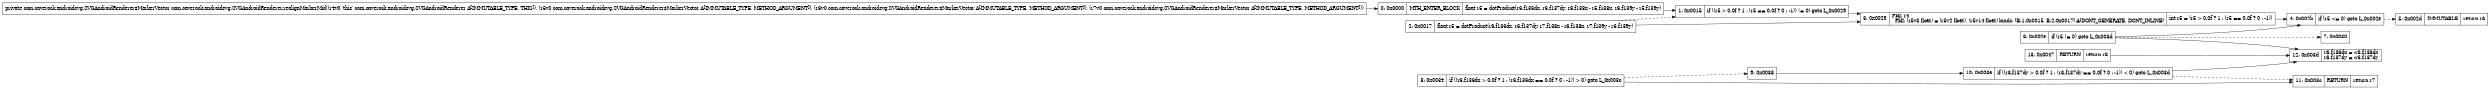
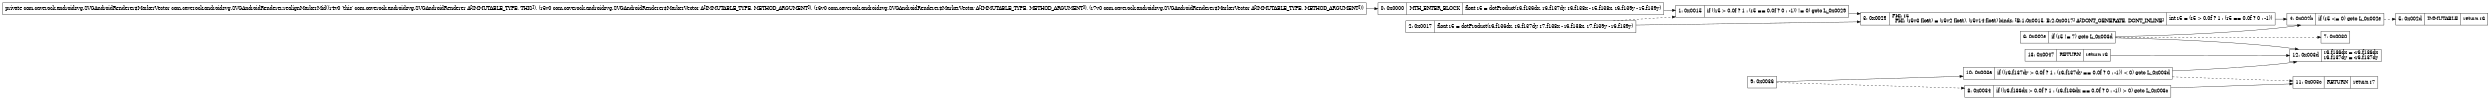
node "3: 0x0029": text "PHI: r4" -> "PHI: r5"
node "6: 0x002e": text "if (r5 != 0) goto L_0x003d" -> "if (r5 != 7) goto L_0x003d"
edge "8: 0x0034" -> "9: 0x0036": reversed
